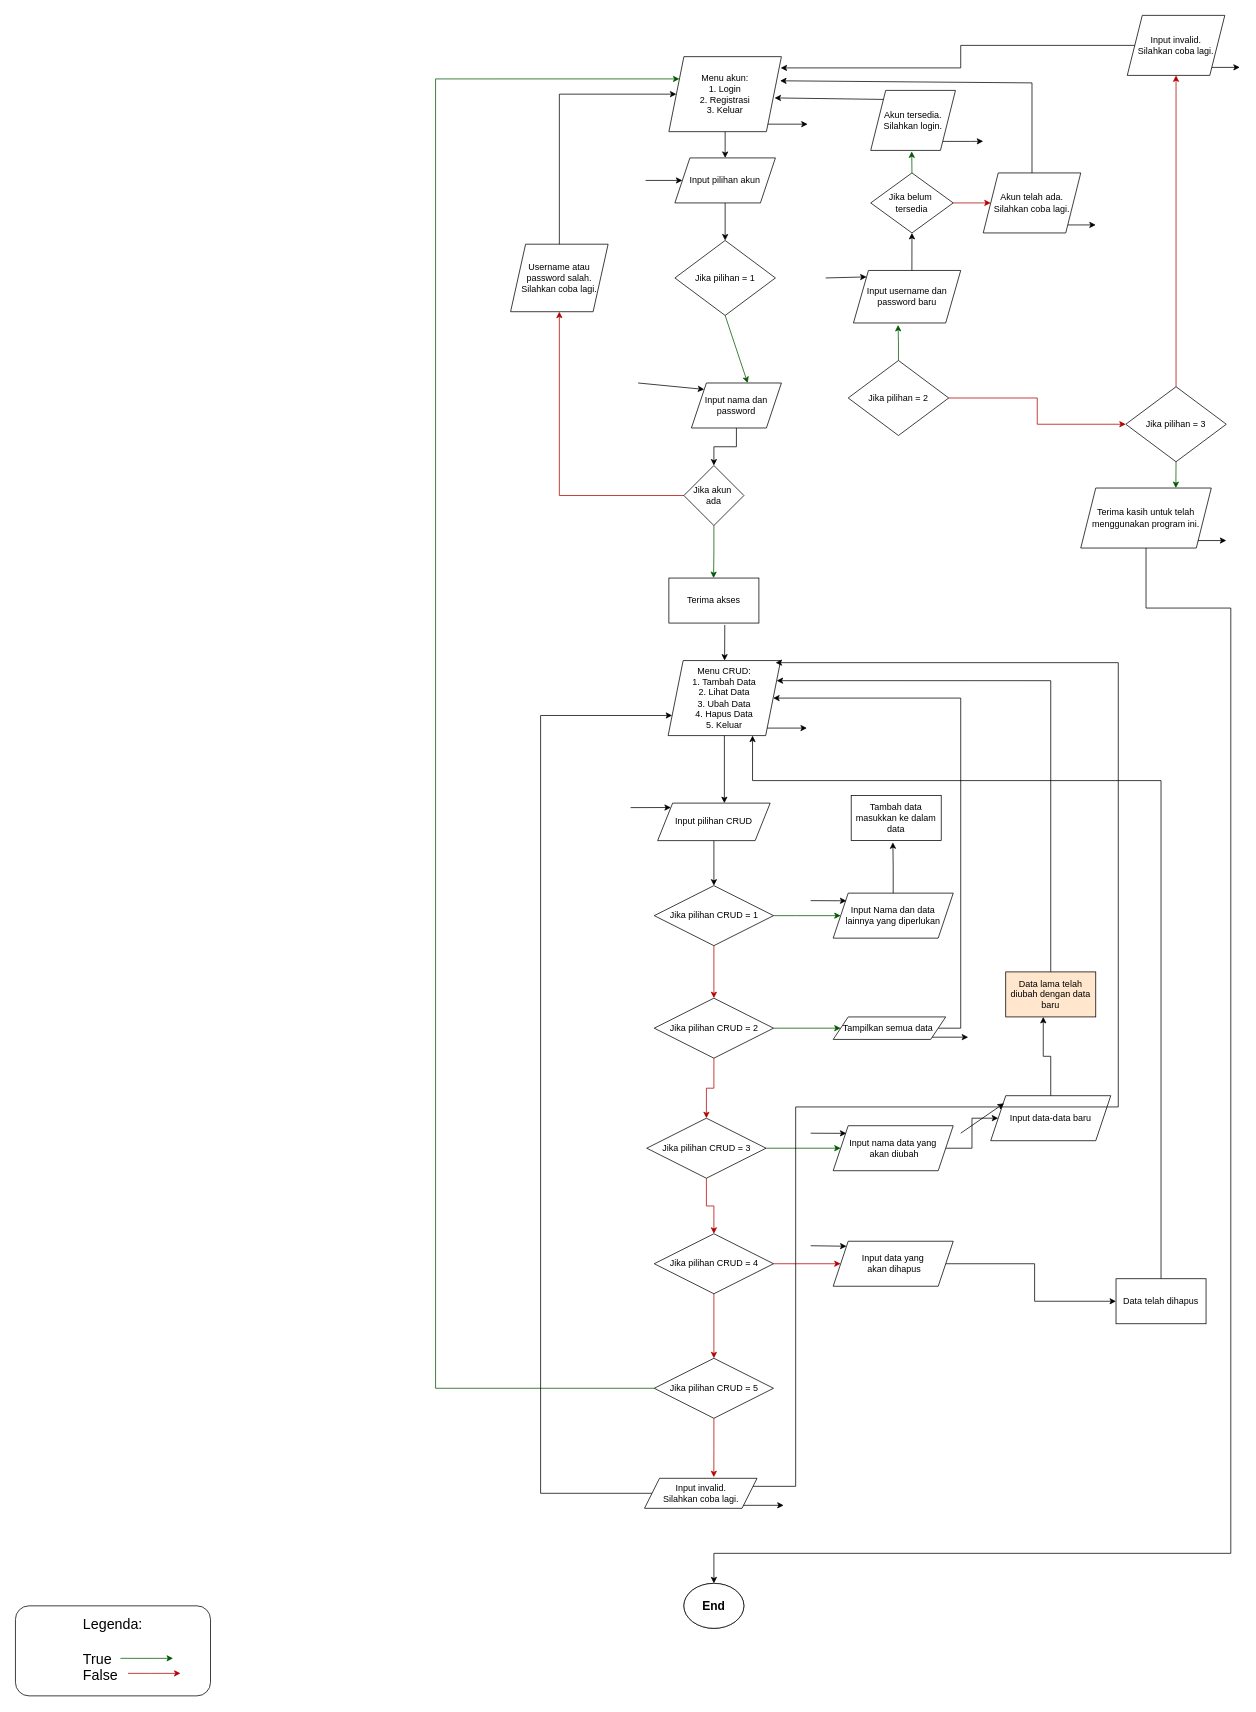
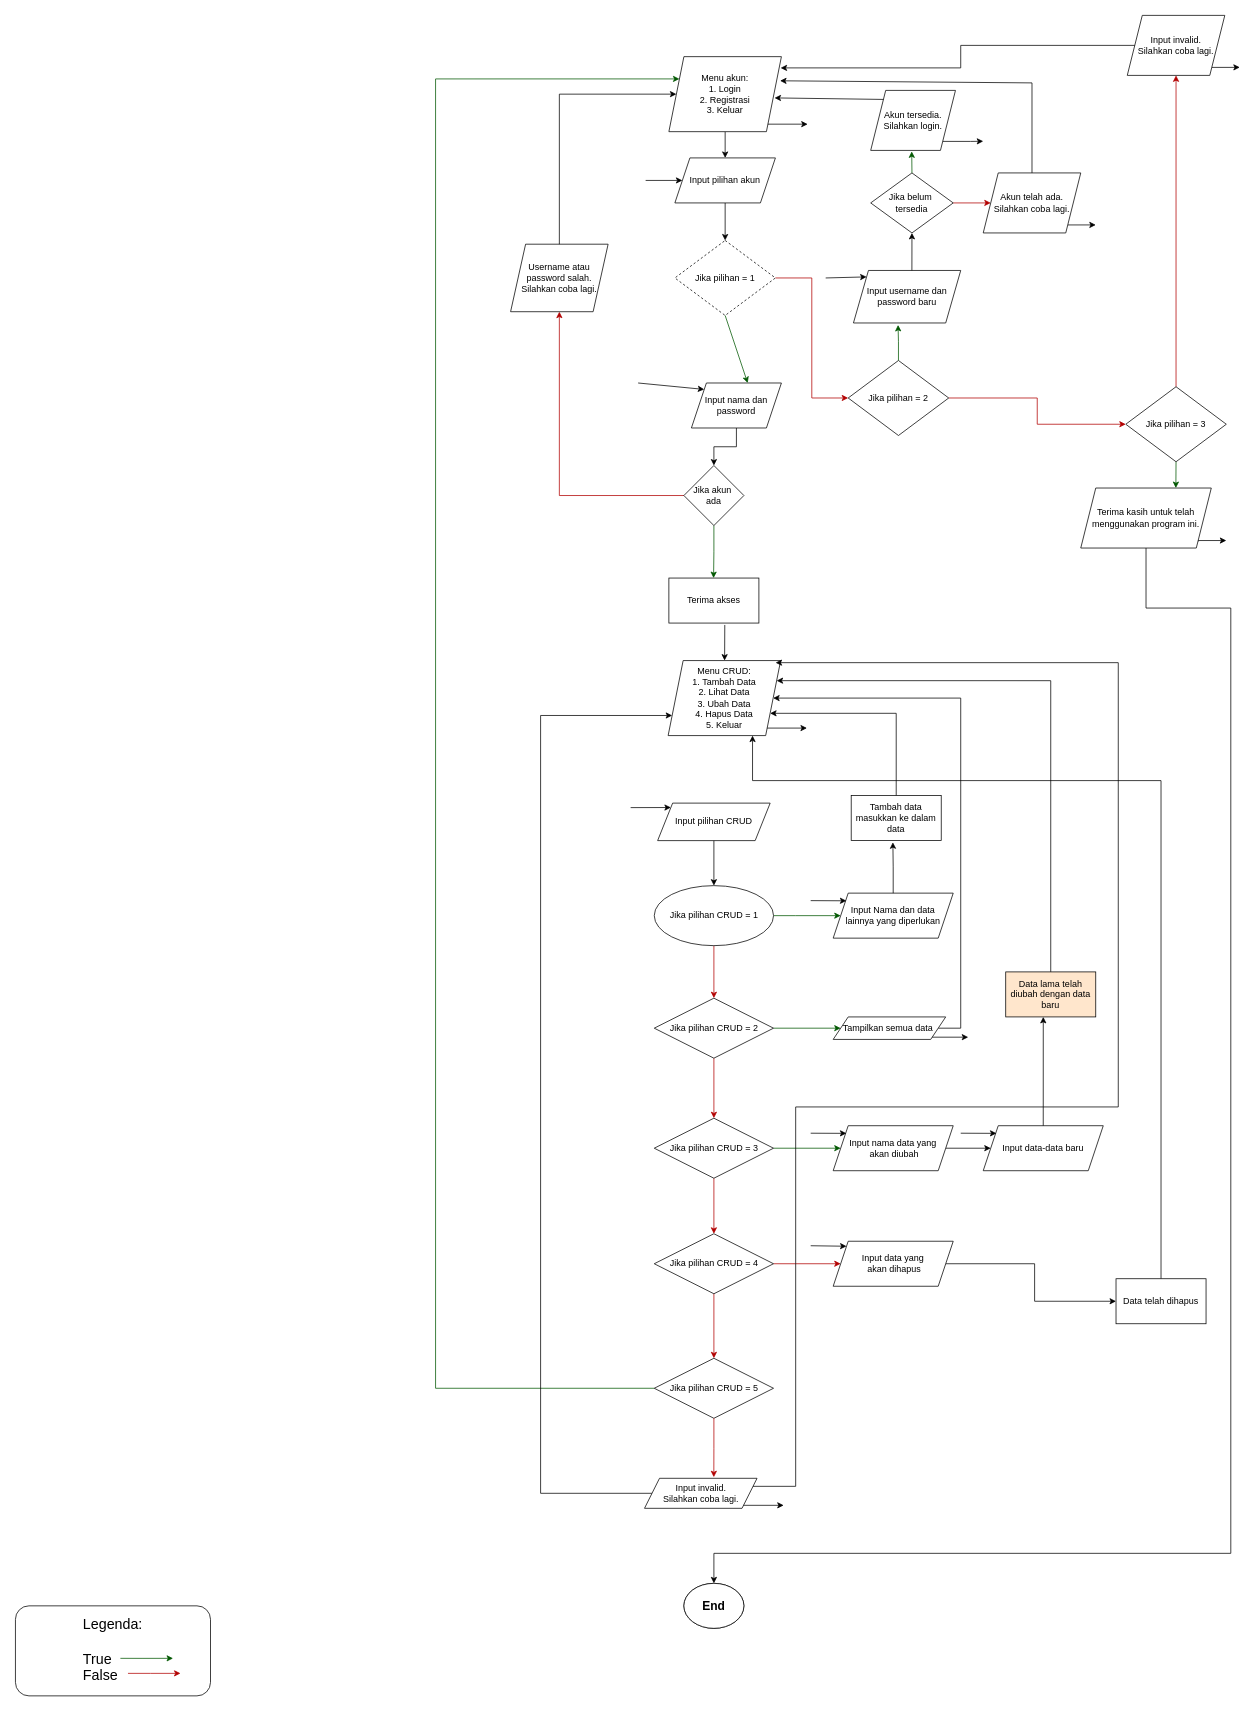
node "Jika pilihan = 1": style solid -> dashed
edge "Jika pilihan = 1" -> "Jika pilihan = 2": added
edge "Tambah data masukkan ke dalam data" -> "Menu CRUD: 1. Tambah Data 2. Lihat Data 3. Ubah Data 4. Hapus Data 5. Keluar": added
edge "Menu CRUD: 1. Tambah Data 2. Lihat Data 3. Ubah Data 4. Hapus Data 5. Keluar" -> "Input pilihan CRUD": removed
node "Jika pilihan CRUD = 1": shape diamond -> ellipse
node "Input data-data baru": moved (1050, 1118) -> (1043, 1148)
node "Jika pilihan CRUD = 3": moved (706, 1148) -> (714, 1148)
